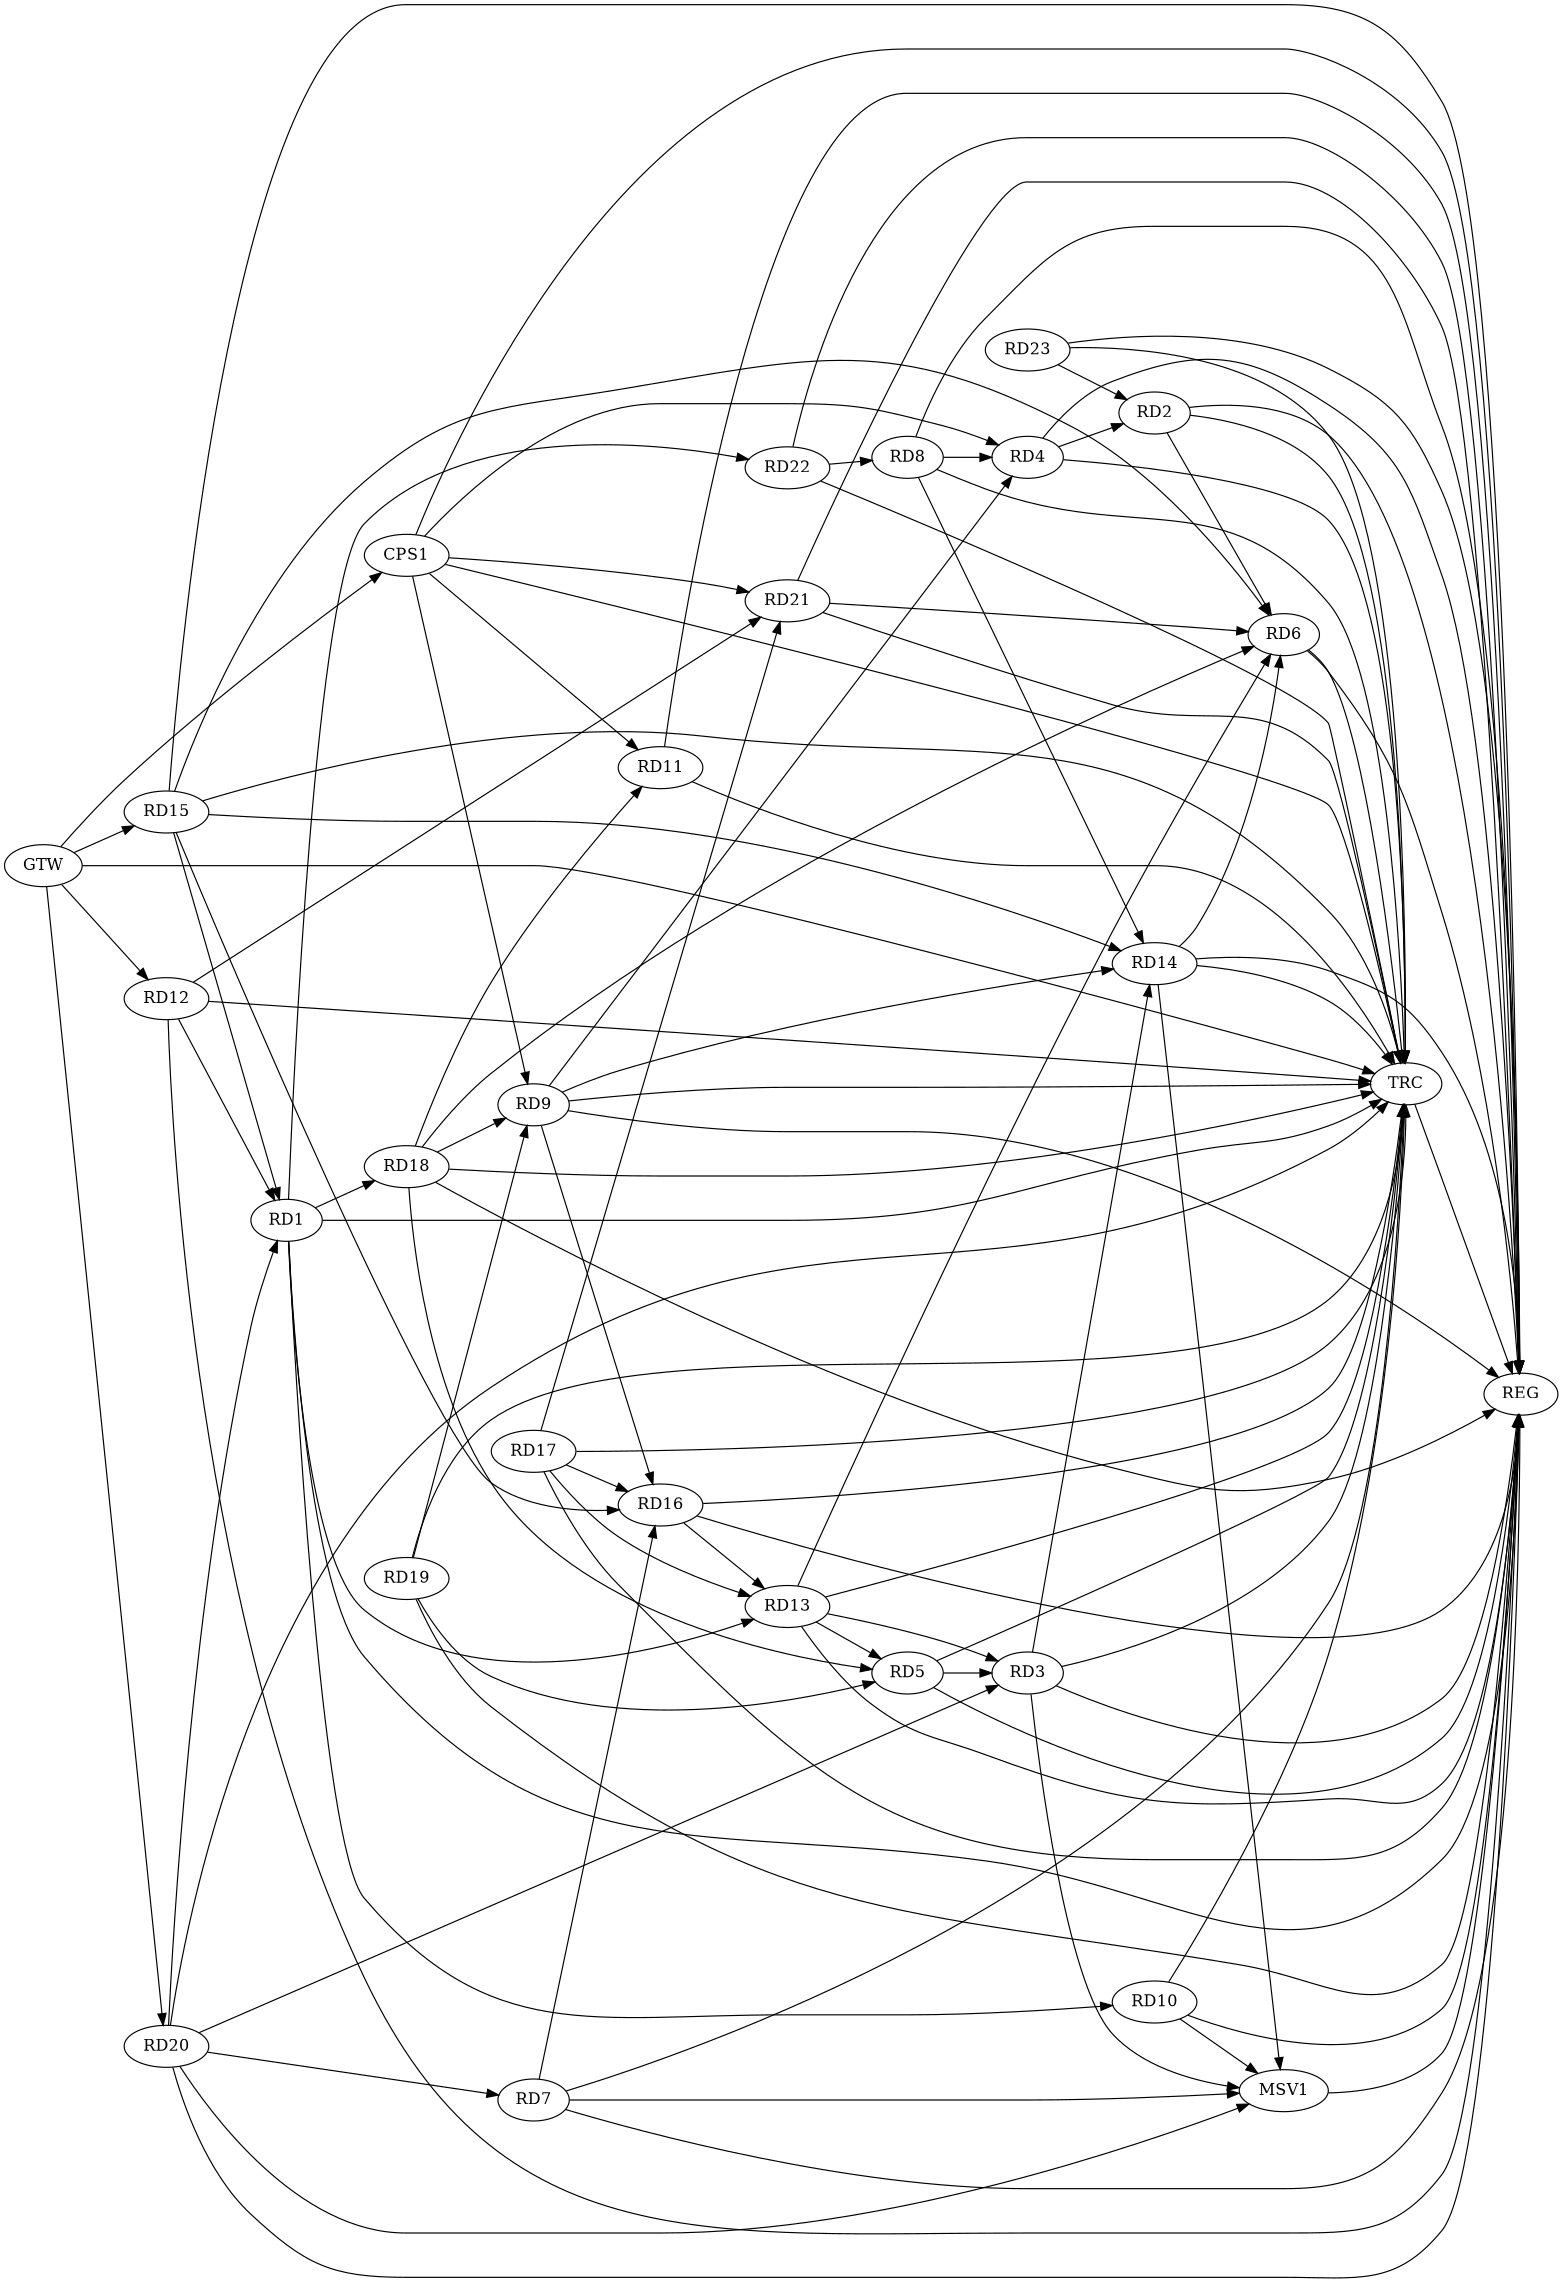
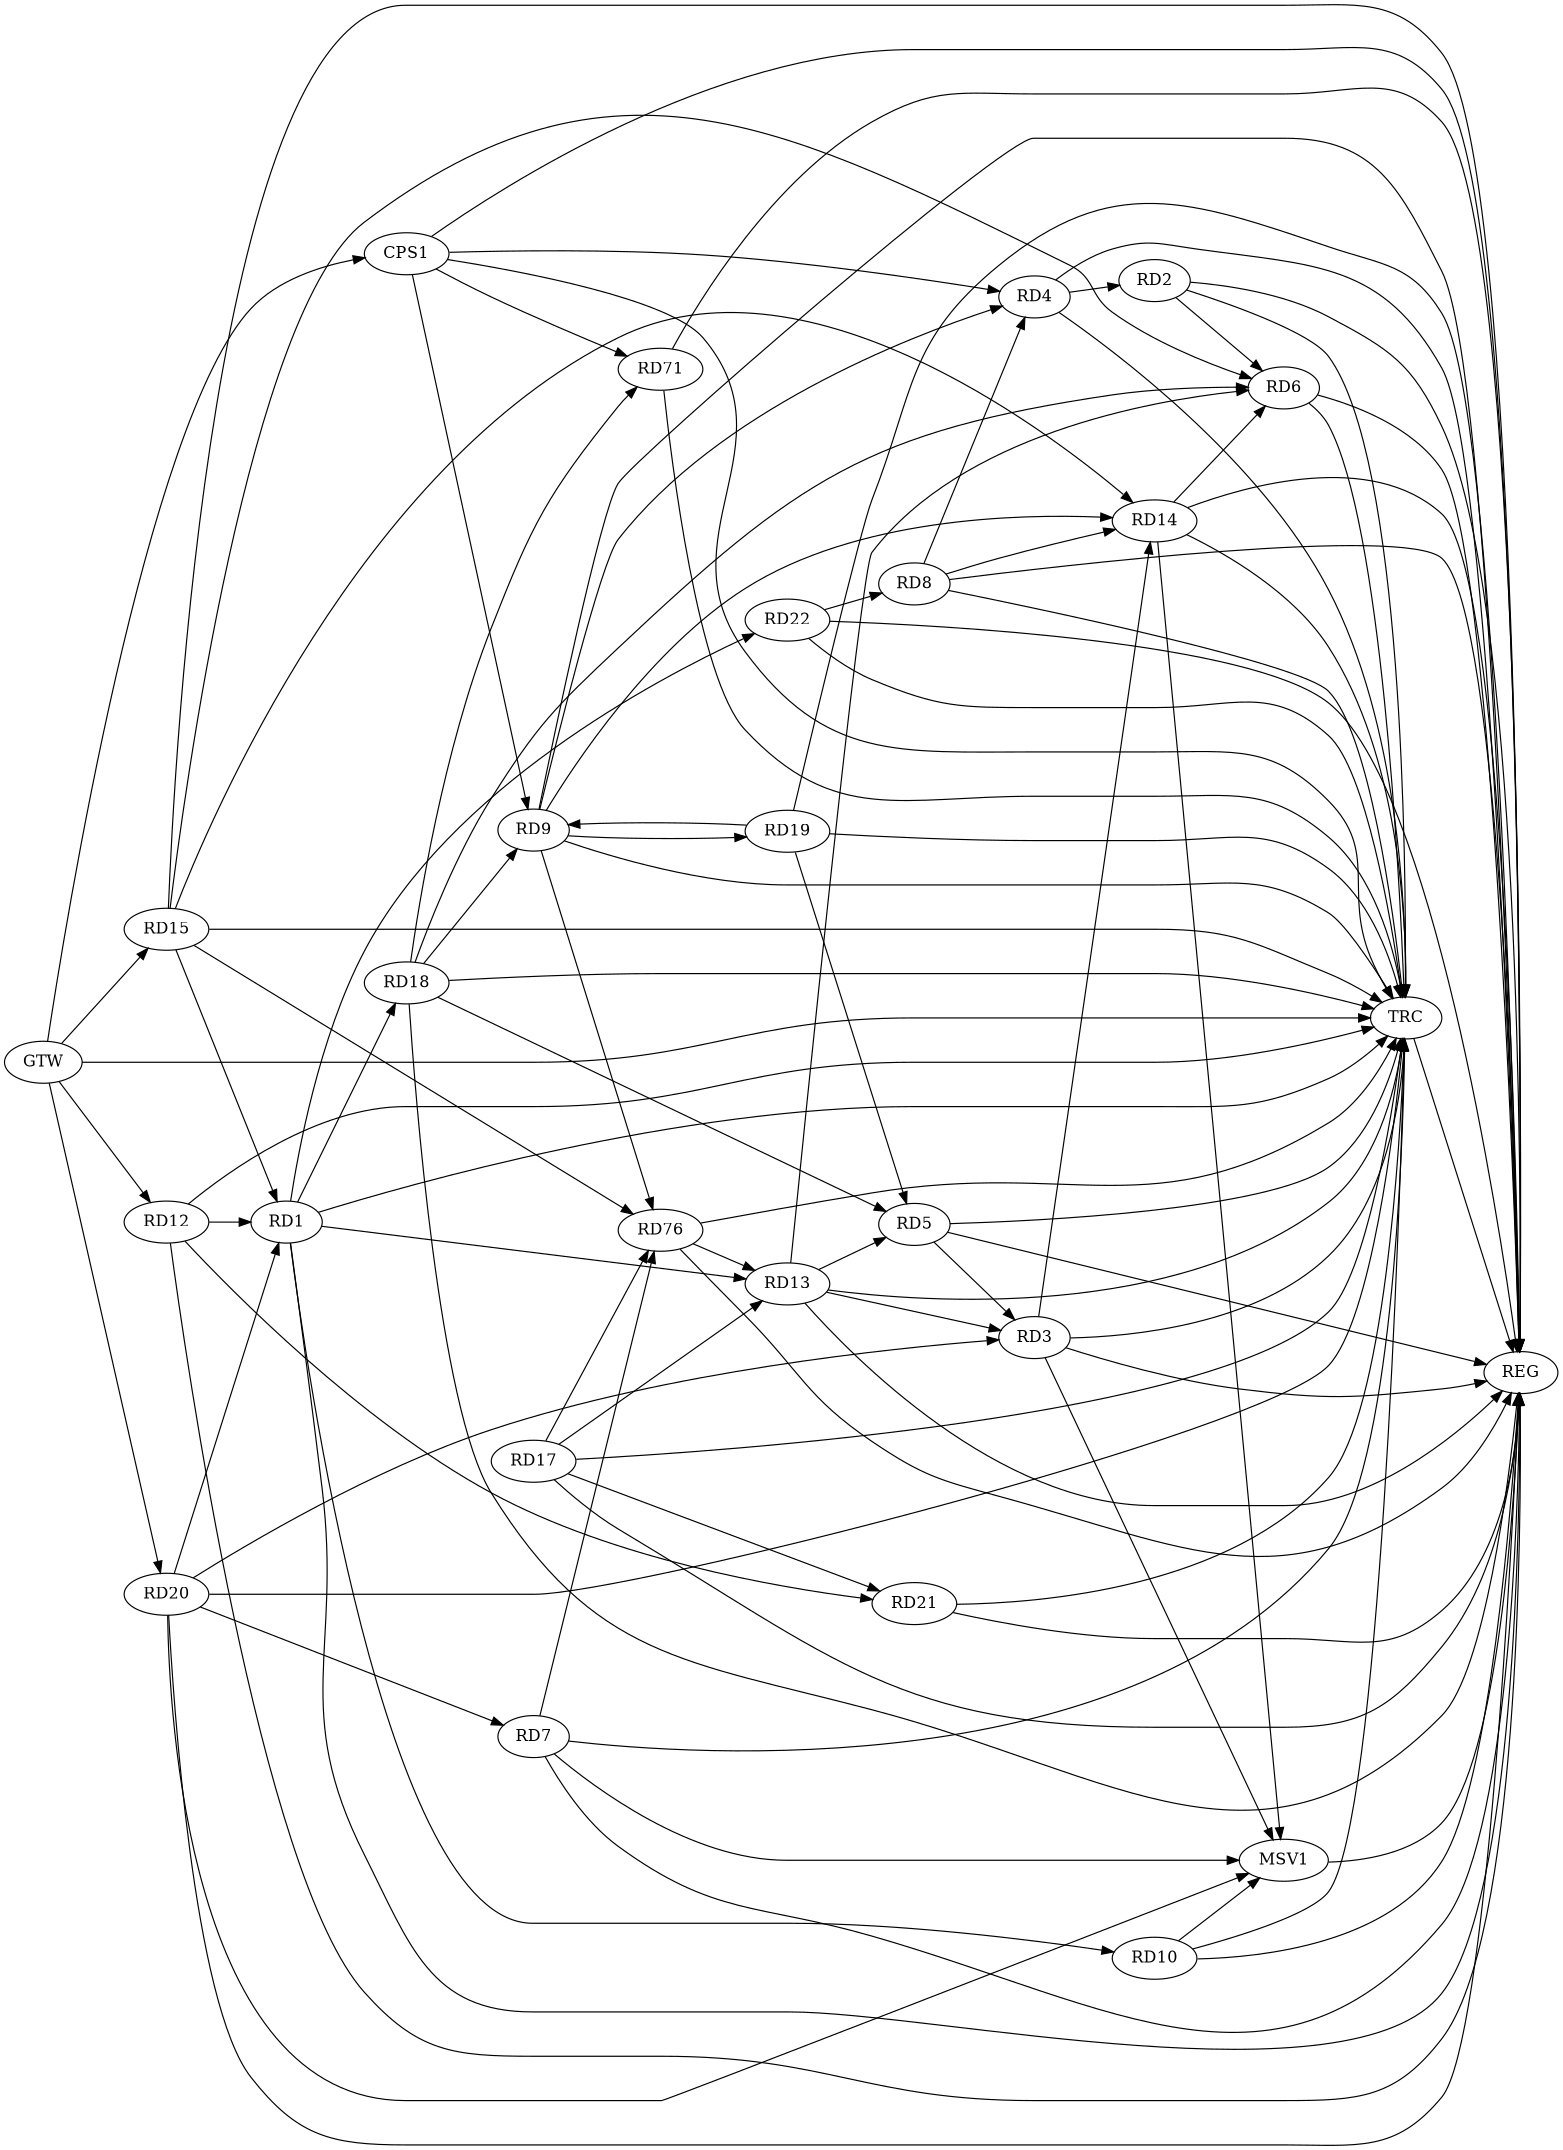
node "RD23": removed
edge "CPS1" -> "RD21": removed
edge "RD21" -> "RD6": removed
node "RD11": label "RD11" -> "RD71"
edge "RD9" -> "RD19": added
node "RD16": label "RD16" -> "RD76"
